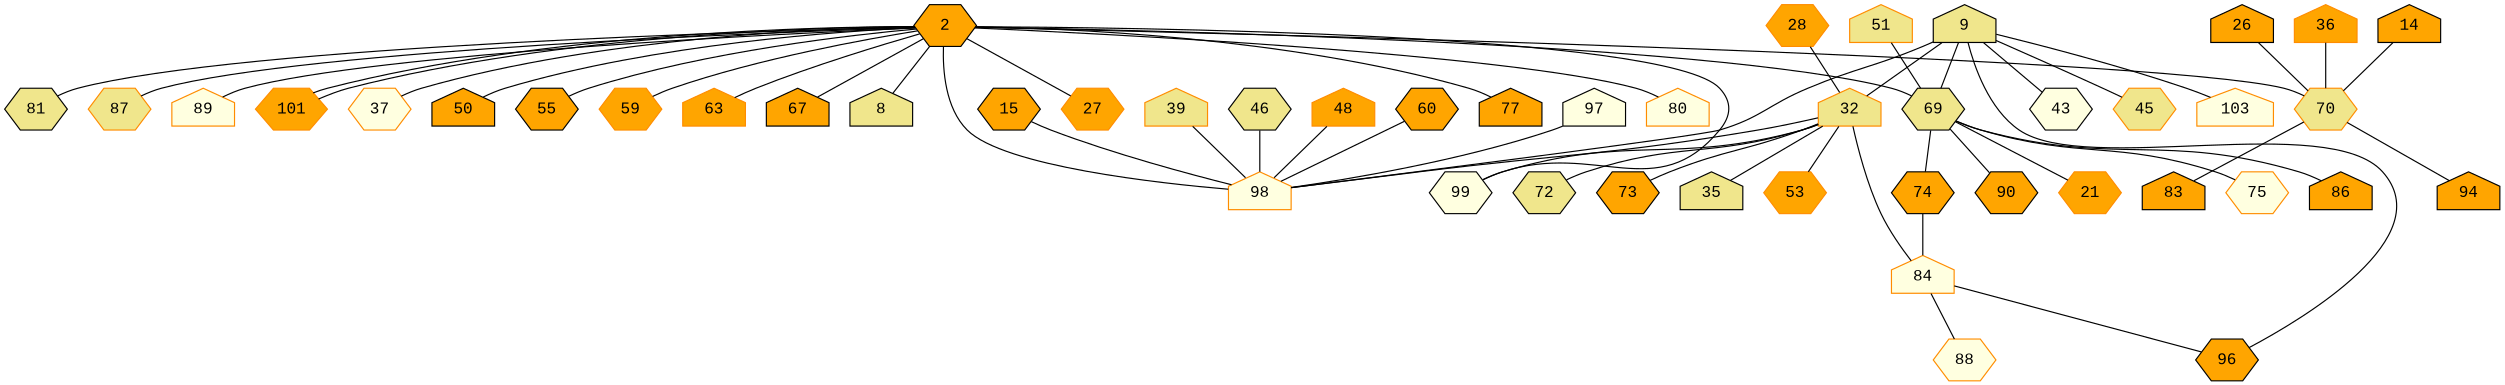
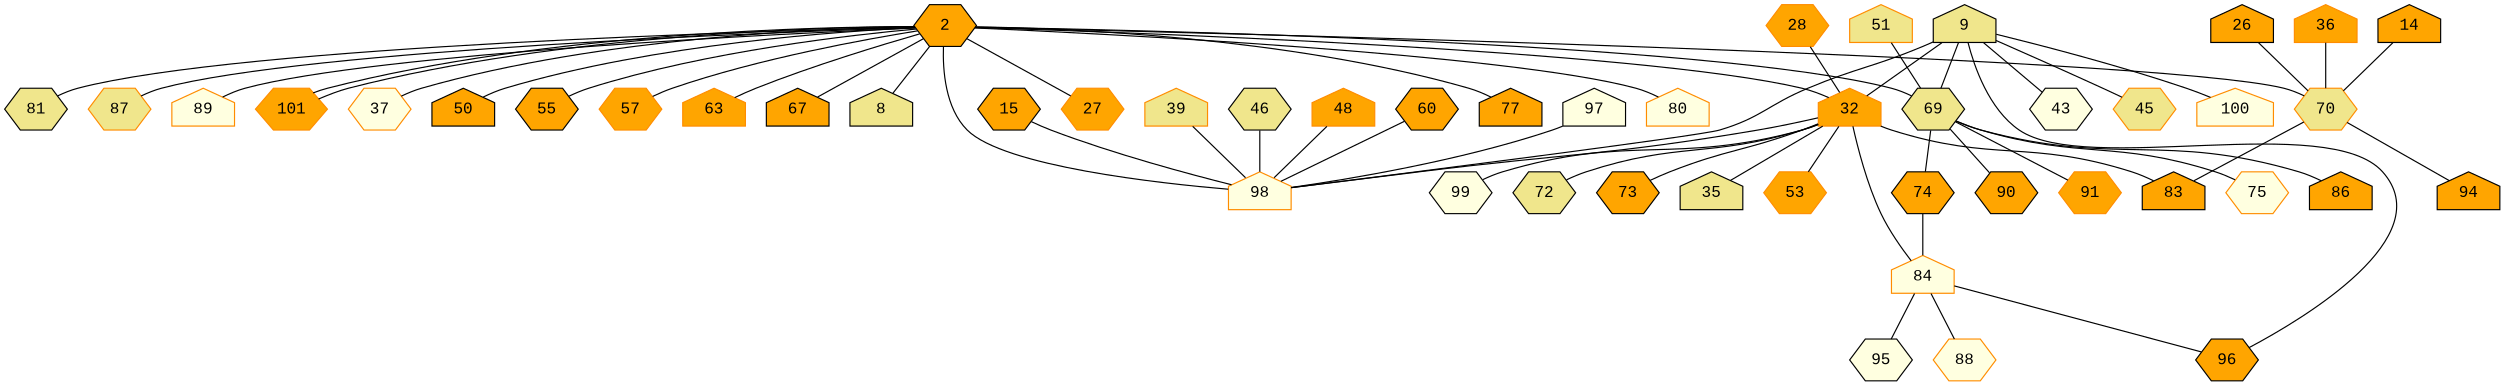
edge "2" -- "99": now "2" -- "32"
node "59": label "59" -> "57"
node "32": fillcolor khaki -> orange
node "103": label "103" -> "100"
edge "32" -- "83": added
node "21": label "21" -> "91"
node "95": added
